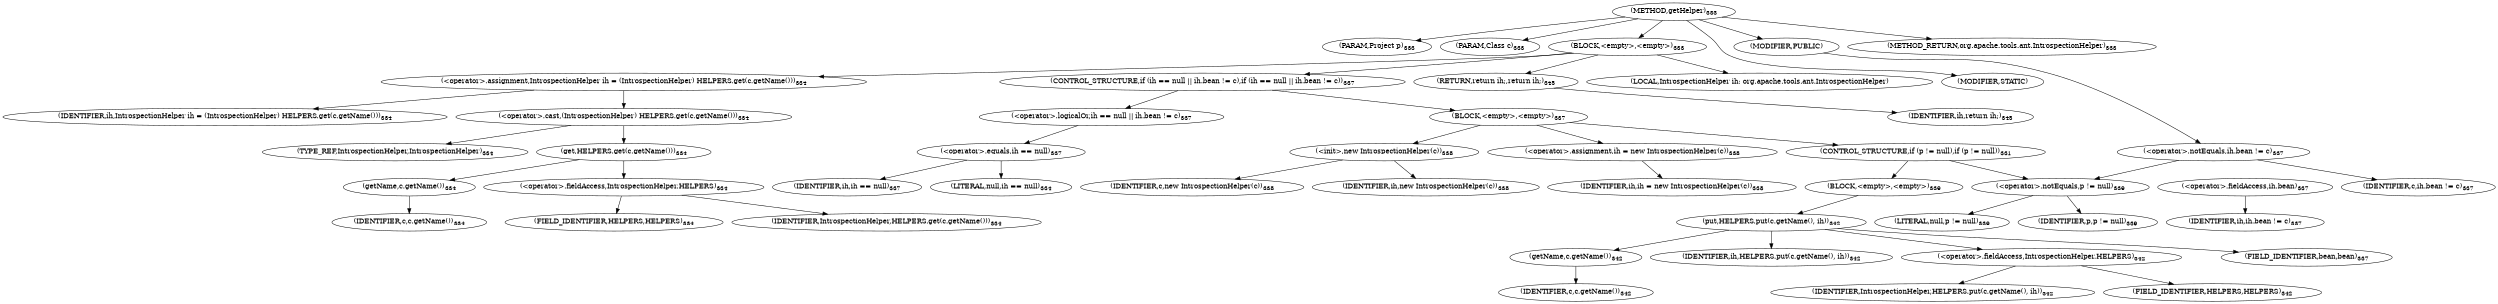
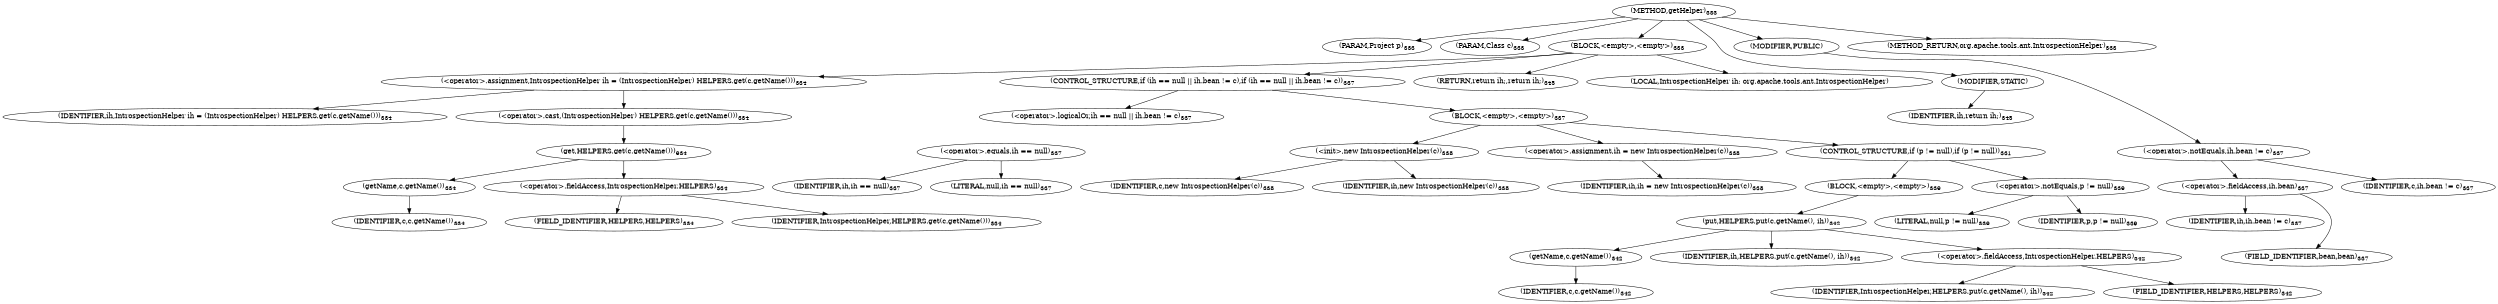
edge "(RETURN,return ih;,return ih;)" -> "(IDENTIFIER,ih,return ih;)": now "(MODIFIER,STATIC)" -> "(IDENTIFIER,ih,return ih;)"
edge "(<operator>.logicalOr,ih == null || ih.bean != c)" -> "(<operator>.equals,ih == null)": removed
node "(get,HELPERS.get(c.getName()))": text "334" -> "934"
node "(TYPE_REF,IntrospectionHelper,IntrospectionHelper)": removed
edge "(<operator>.notEquals,ih.bean != c)" -> "(<operator>.notEquals,p != null)": now "(<operator>.notEquals,ih.bean != c)" -> "(<operator>.fieldAccess,ih.bean)"
node "(LITERAL,null,ih == null)": text "334" -> "337"
edge "(put,HELPERS.put(c.getName(), ih))" -> "(FIELD_IDENTIFIER,bean,bean)": now "(<operator>.fieldAccess,ih.bean)" -> "(FIELD_IDENTIFIER,bean,bean)"
